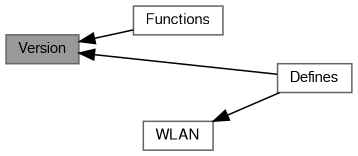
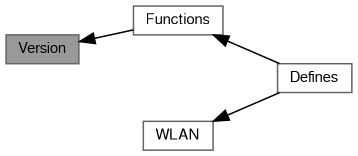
edge "Defines" -> "Version": now "Defines" -> "Functions"
